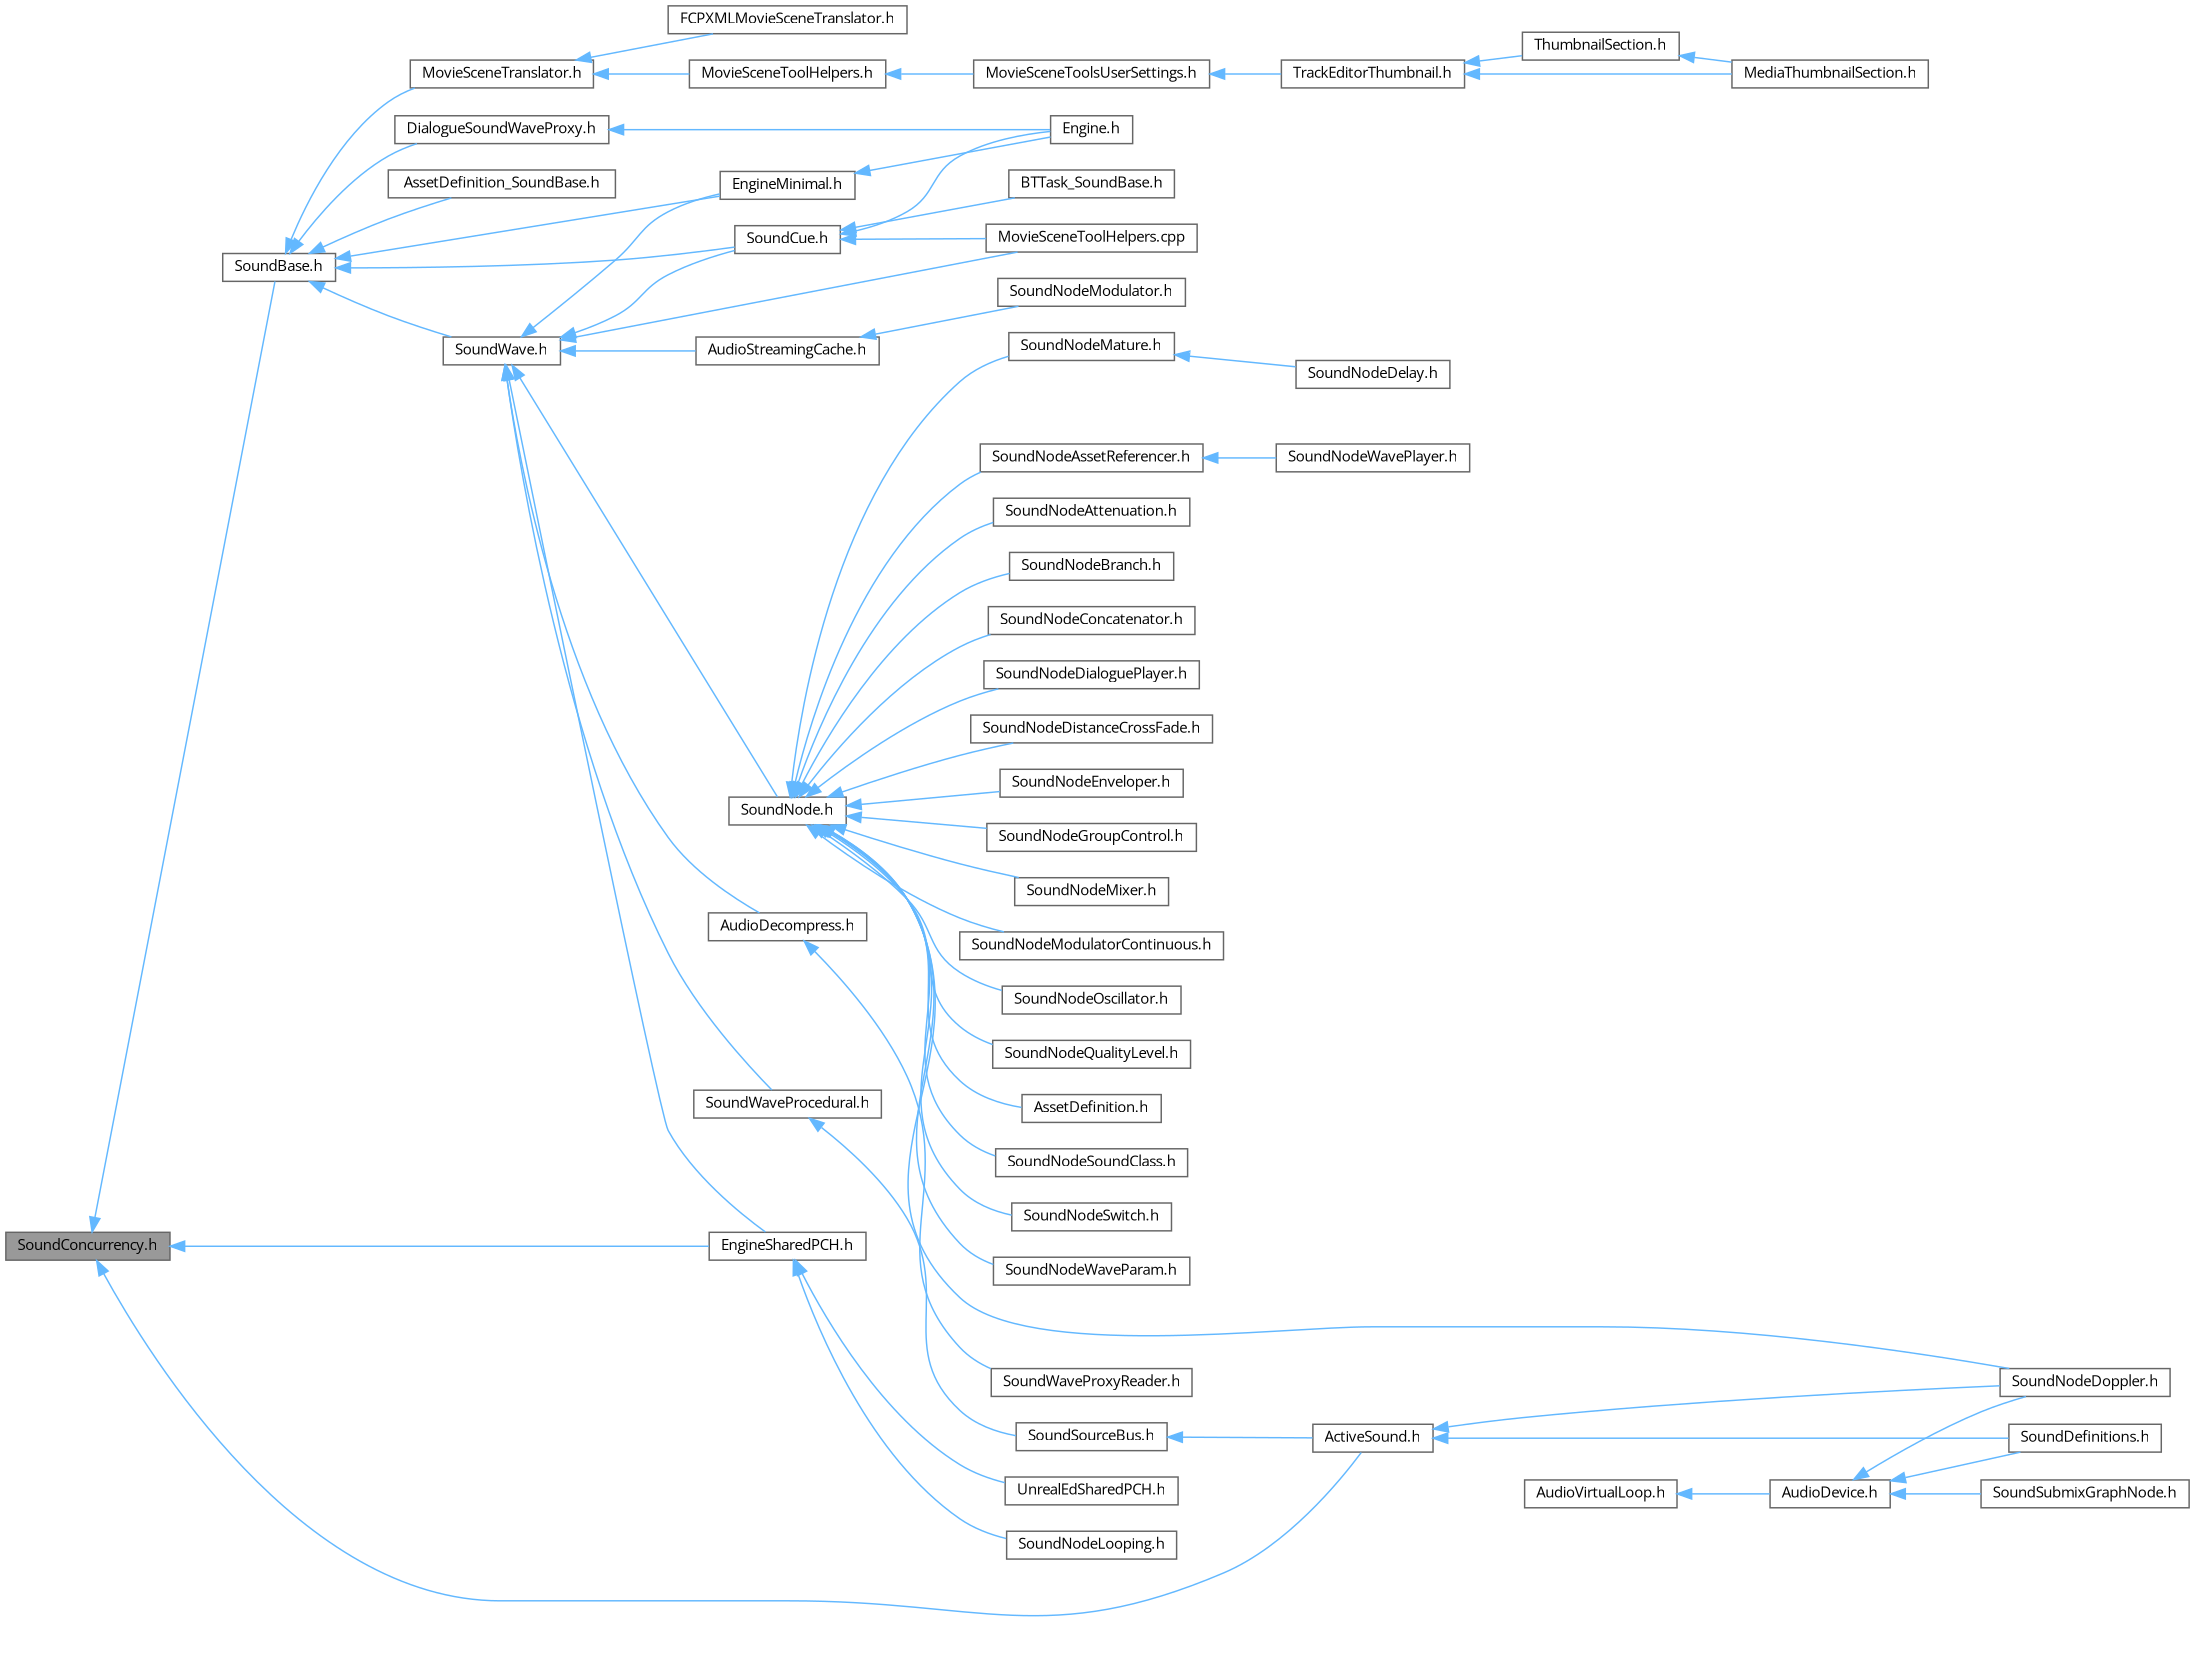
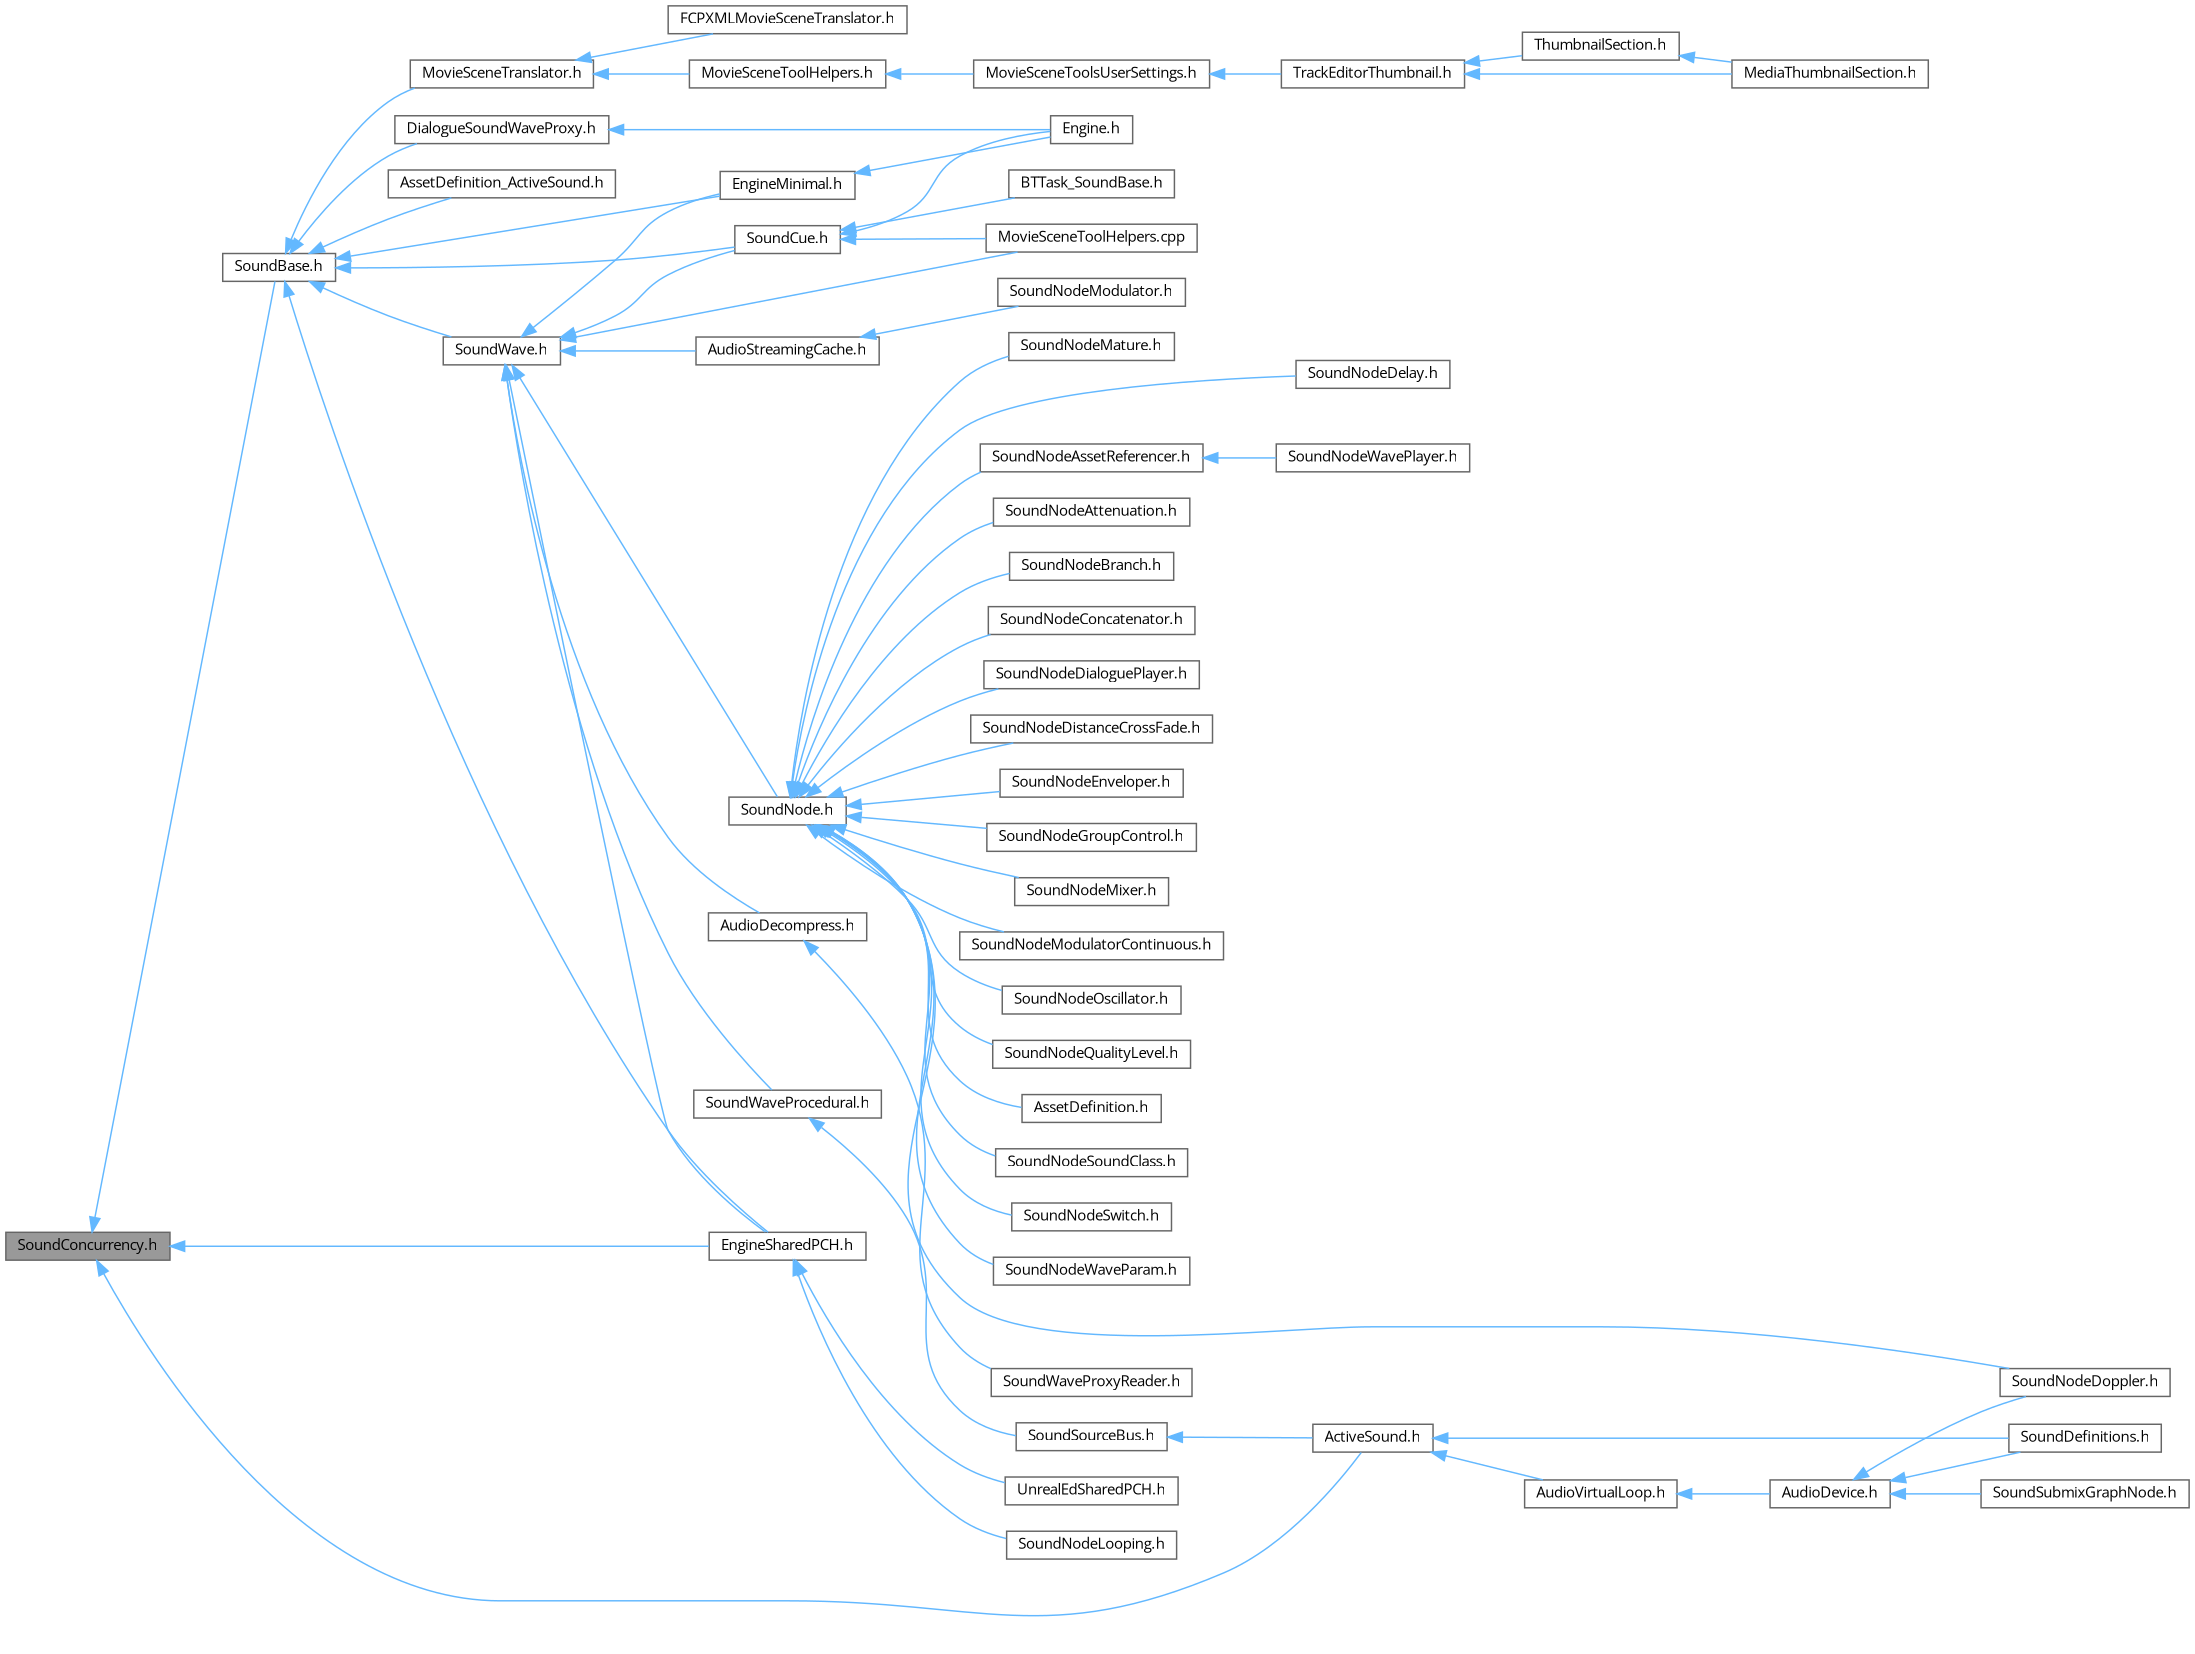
node "AssetDefinition_SoundBase.h": label "AssetDefinition_SoundBase.h" -> "AssetDefinition_ActiveSound.h"
edge "SoundNodeDelay.h" -> "SoundNodeMature.h": now "SoundNodeDelay.h" -> "SoundNode.h"
edge "EngineSharedPCH.h" -> "SoundBase.h": added
edge "SoundNodeDoppler.h" -> "ActiveSound.h": now "AudioVirtualLoop.h" -> "ActiveSound.h"
